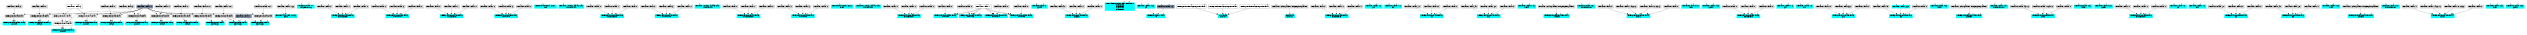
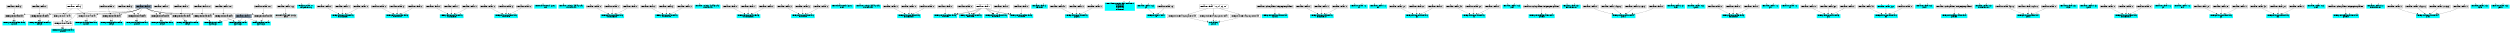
node "VFXValue`1 Float (3) Alpha_b": label "VFXValue`1 Float (3) Alpha_b" -> "VFXValue`1 Float (3) Lifetime_b"
node "VFXValue`1 Float (1.5)": fillcolor lightslategray -> lightgray
node "VFXValue`1 Float4 ((1.2, 2.4, 2.5, 0.0))": added
node "VFXMeshValue Mesh (32256) mesh": fillcolor cyan -> lightgray
node "Speed Float Color_c": label "Speed Float Color_c" -> "VFXExpressionBakeGradient Float Color_c"
